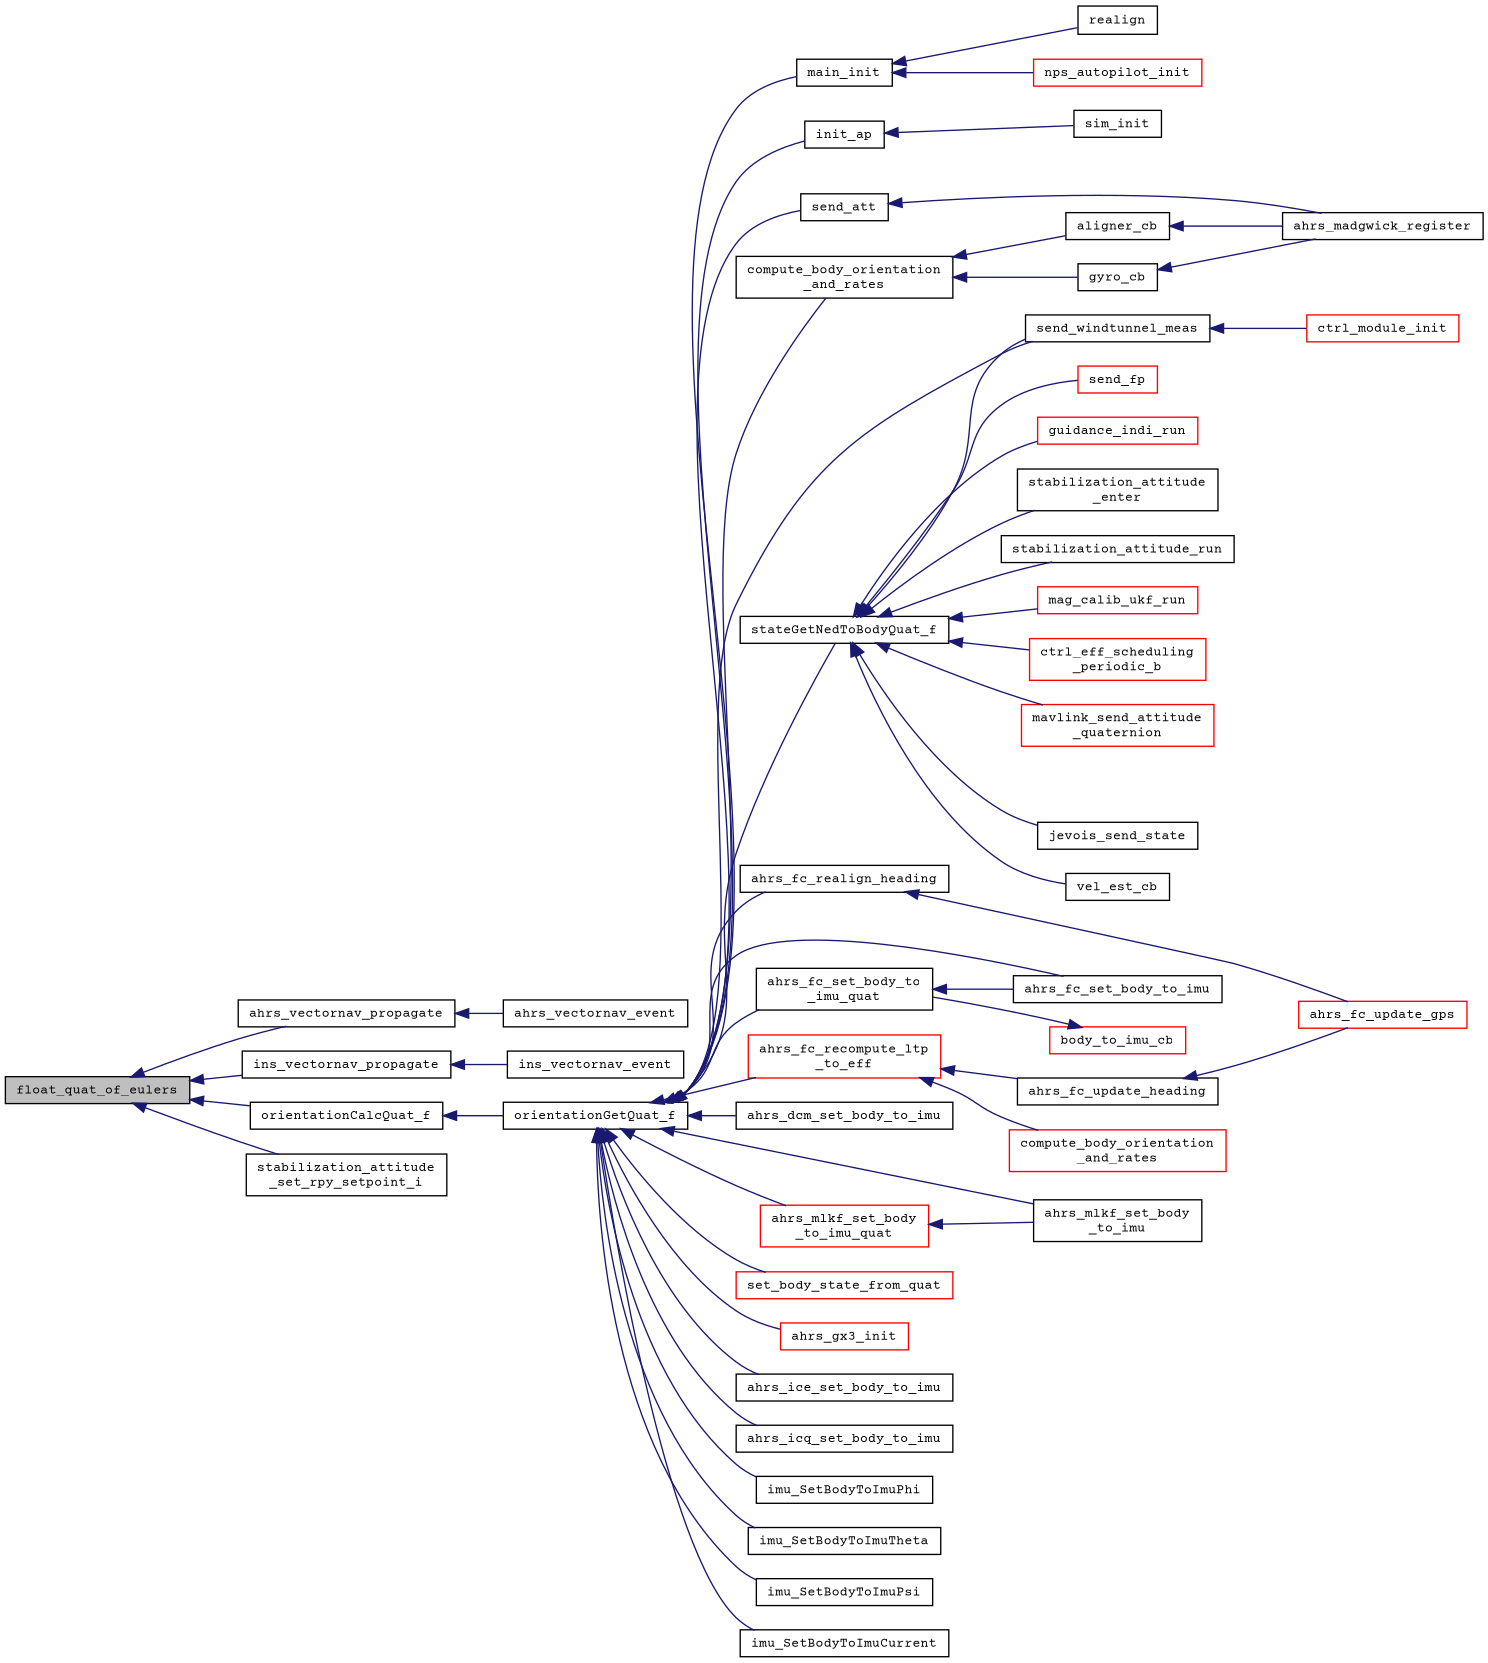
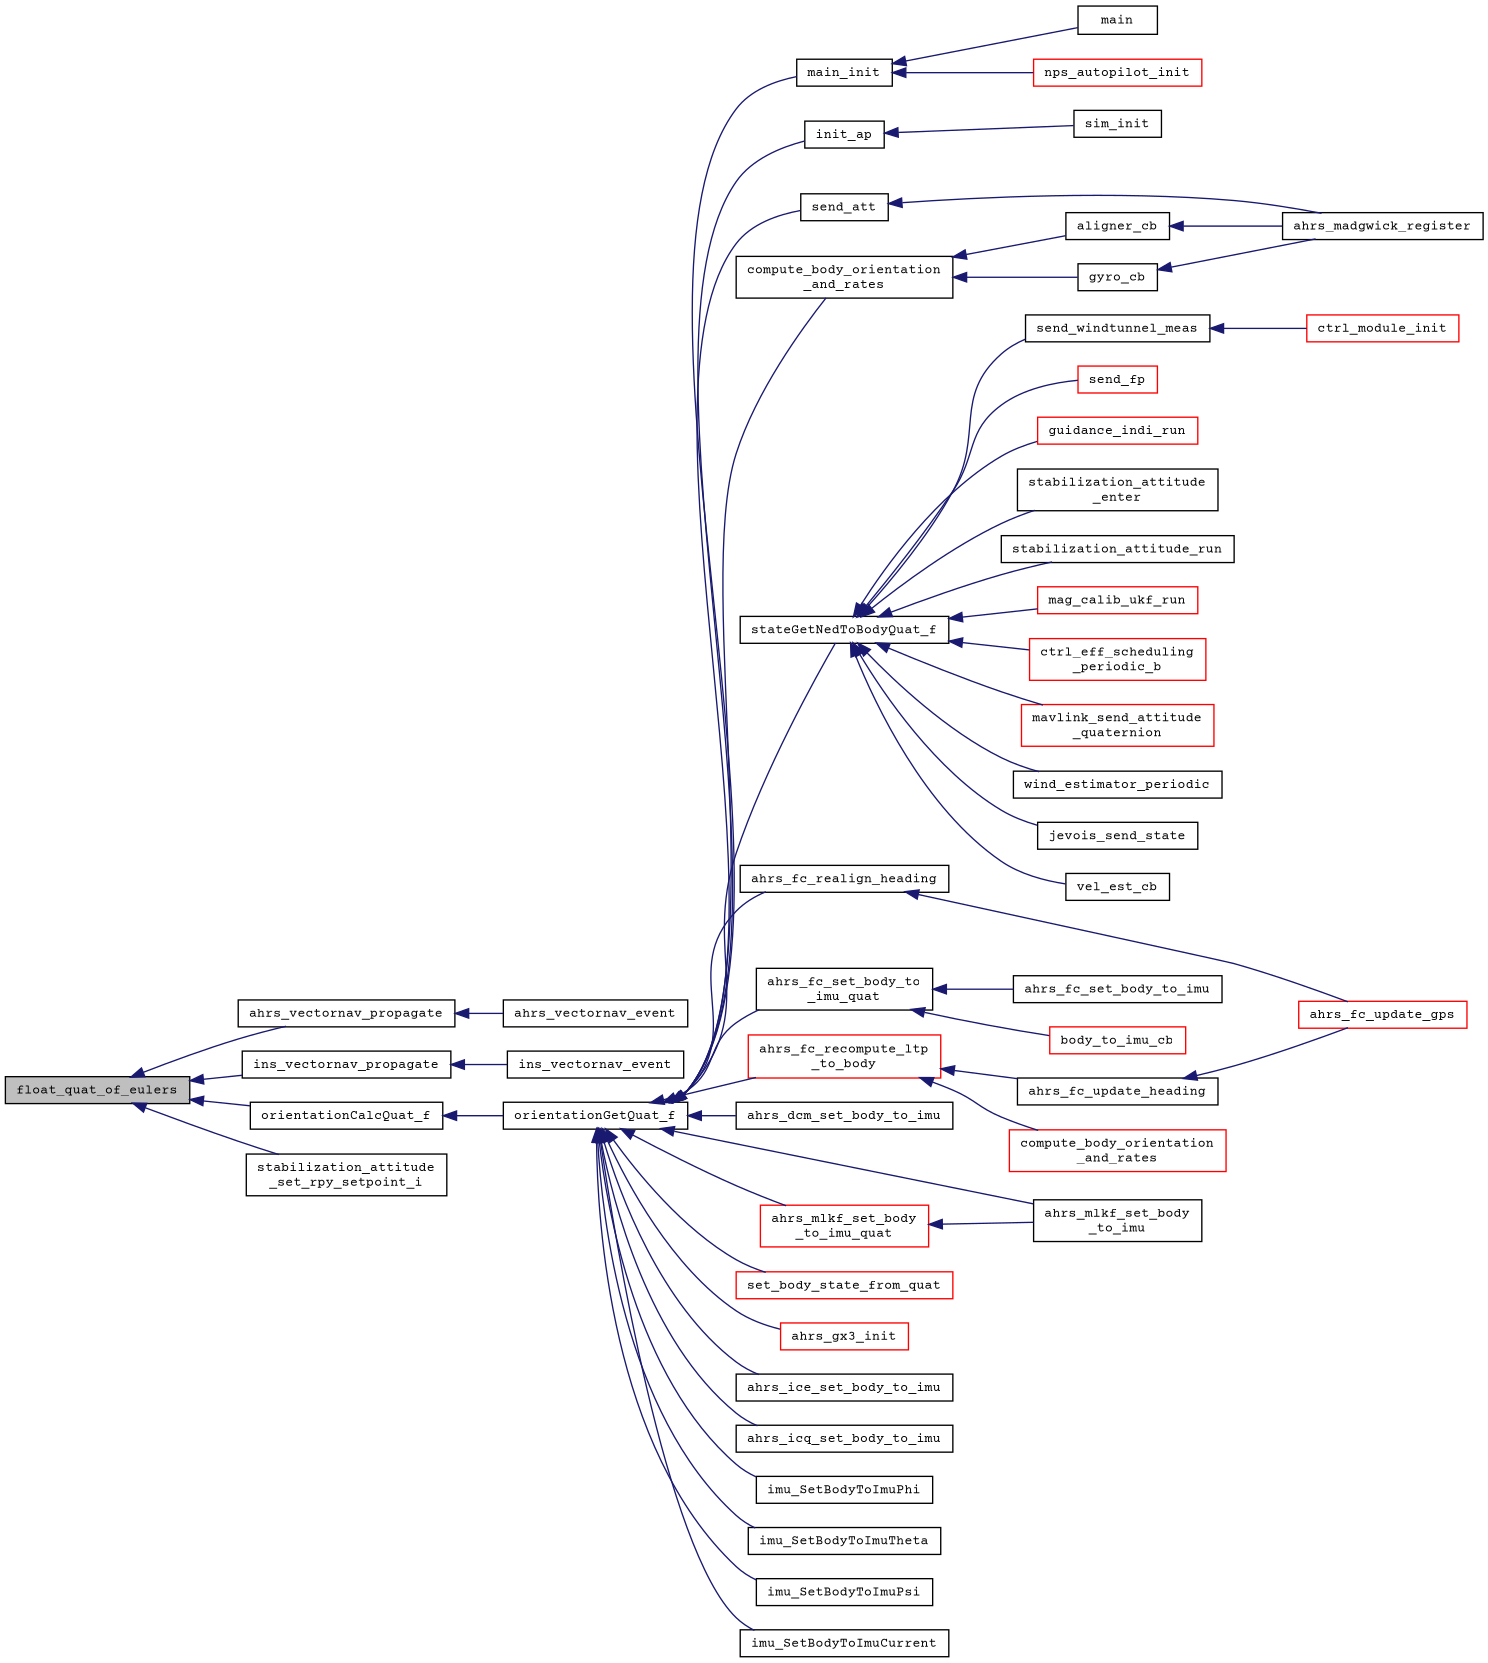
node "realign": label "realign" -> "main"
edge "send_windtunnel_meas" -> "orientationGetQuat_f": removed
node "wind_estimator_periodic": added
edge "ahrs_fc_set_body_to_imu" -> "orientationGetQuat_f": removed
edge "ahrs_fc_set_body_to _imu_quat" -> "body_to_imu_cb": reversed
node "ahrs_fc_recompute_ltp _to_eff": label "ahrs_fc_recompute_ltp _to_eff" -> "ahrs_fc_recompute_ltp _to_body"
